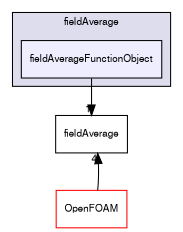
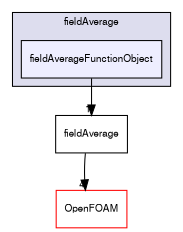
edge "OpenFOAM" -> "fieldAverage": reversed
